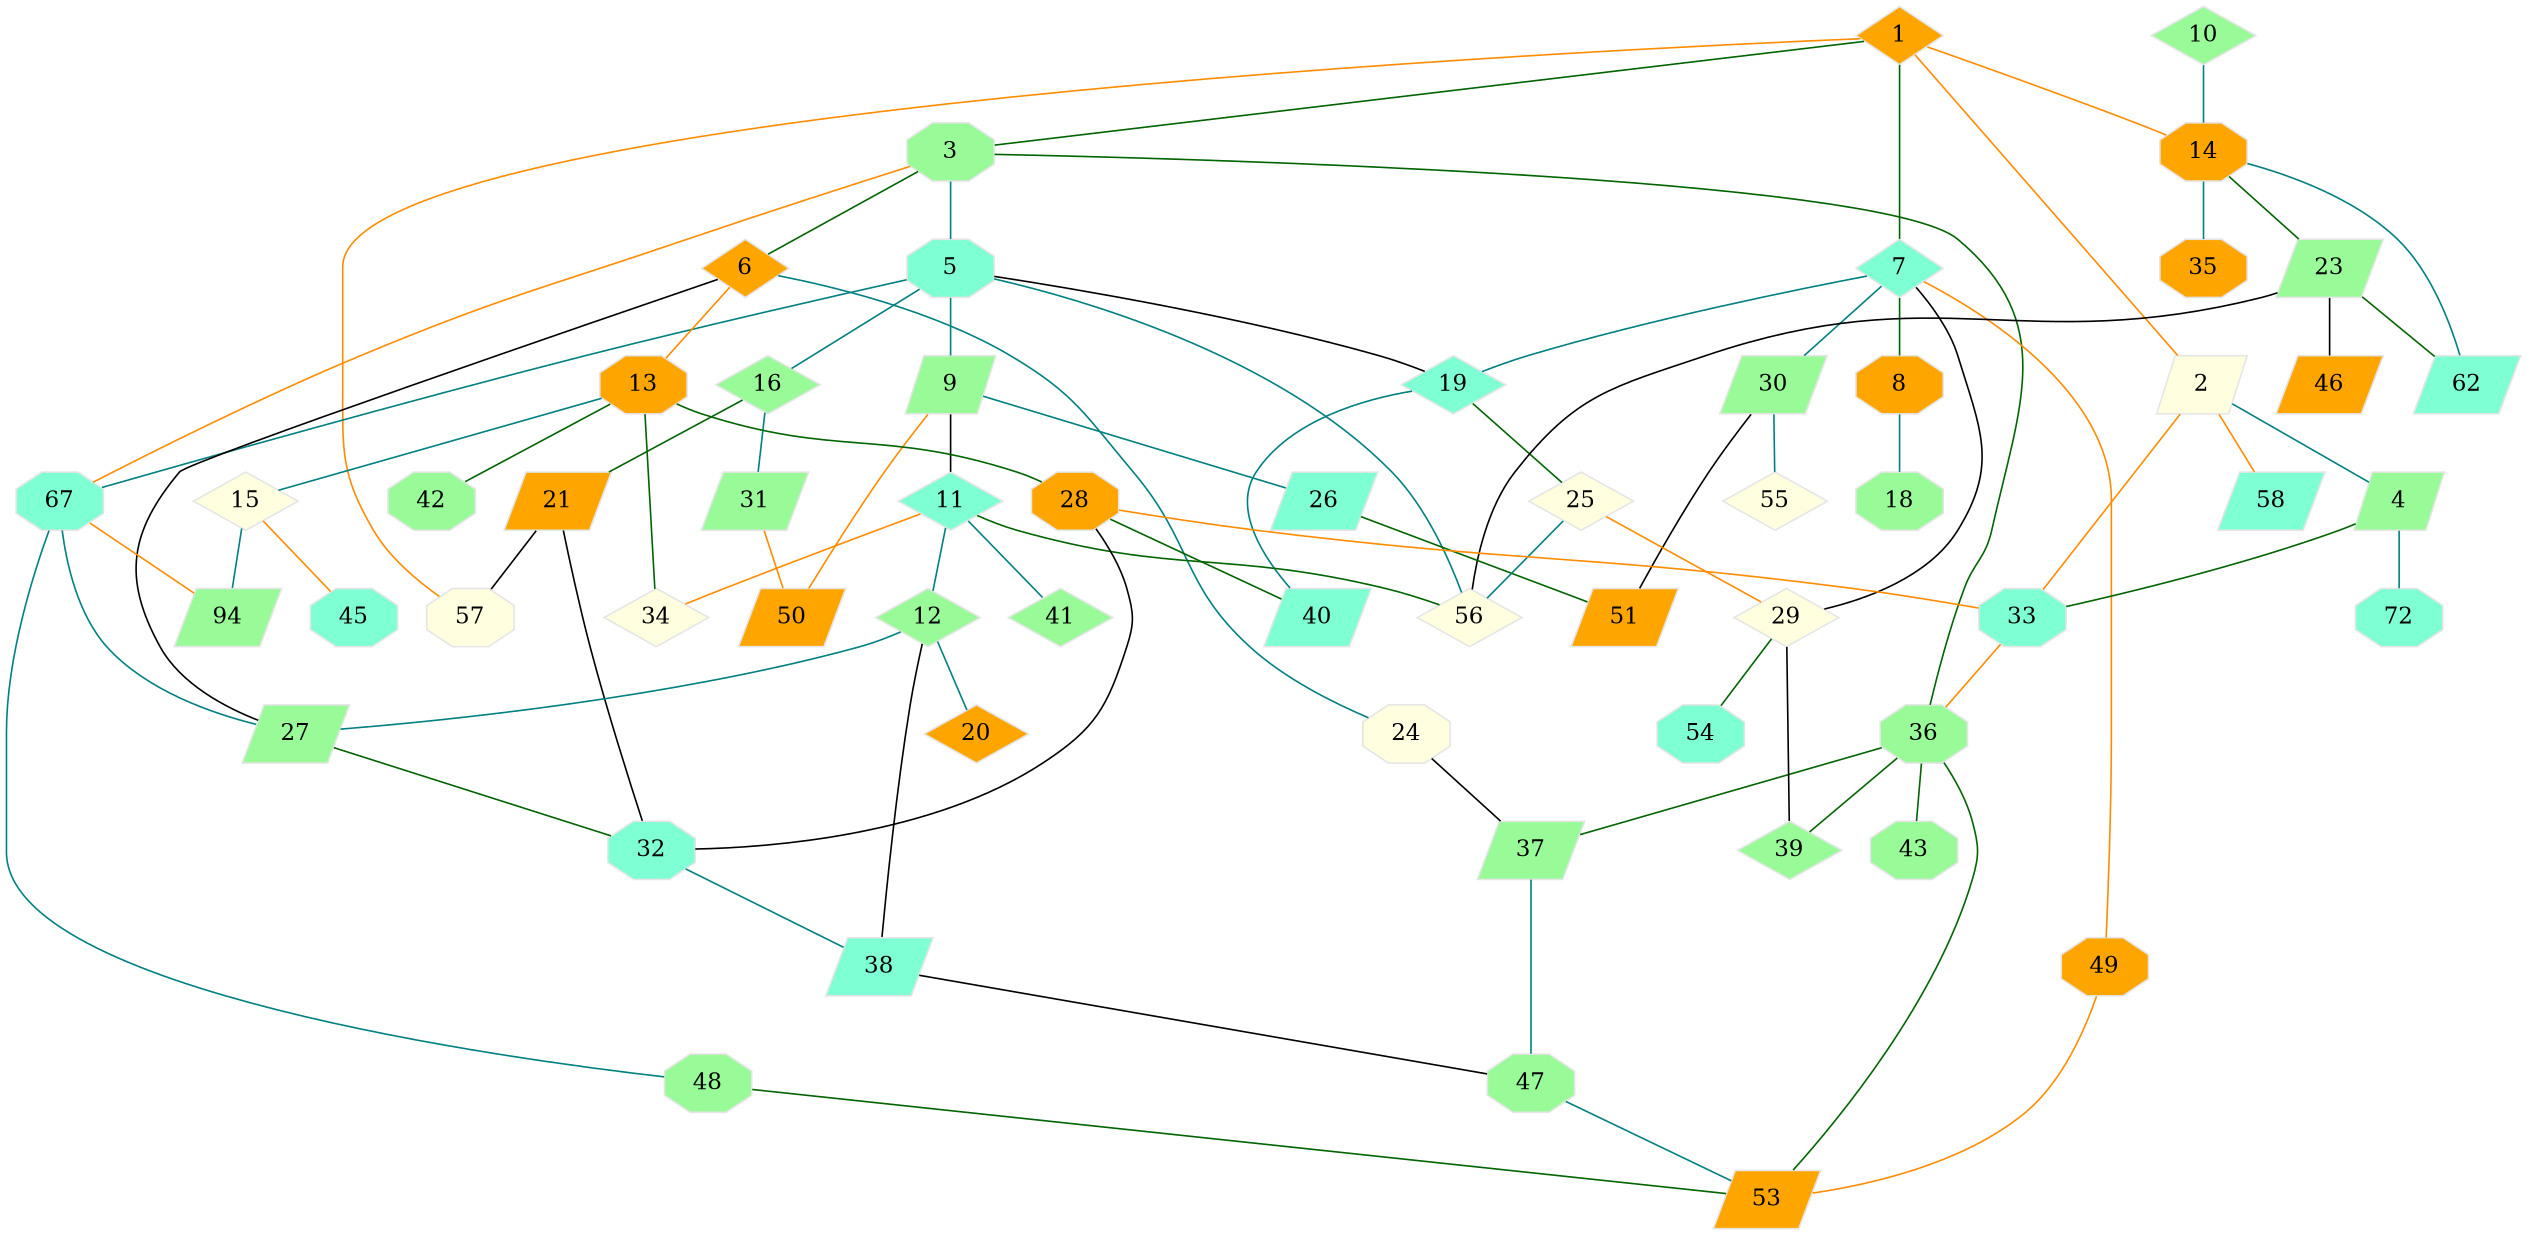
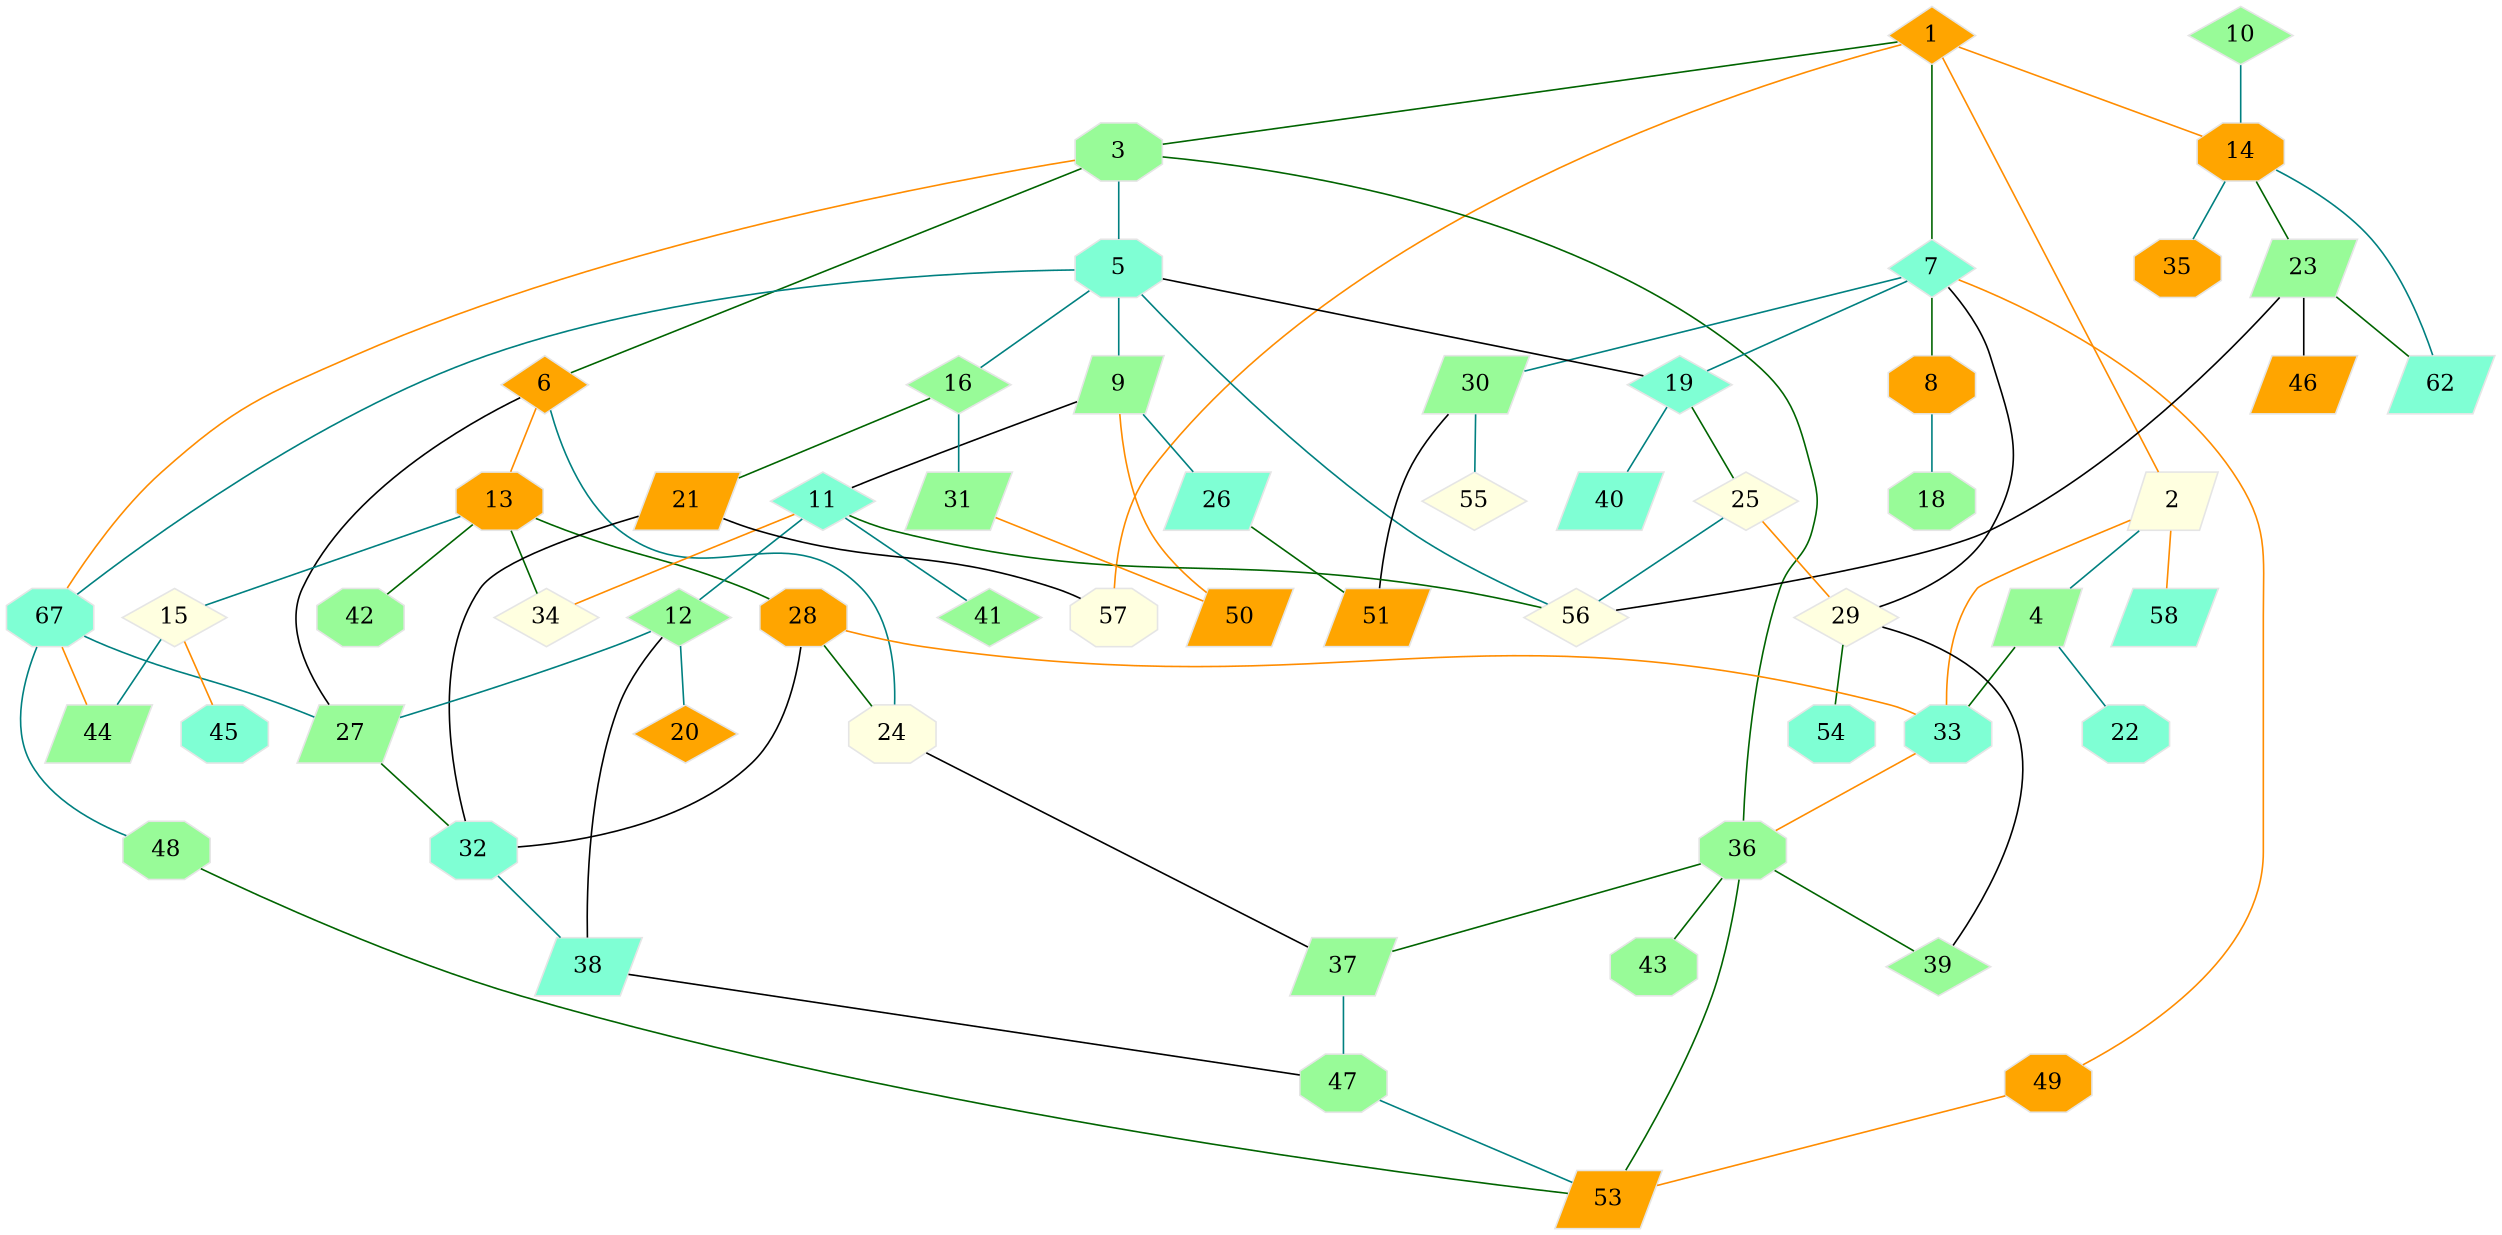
edge "28" -- "40": now "28" -- "24"
node "94": label "94" -> "44"
node "72": label "72" -> "22"
